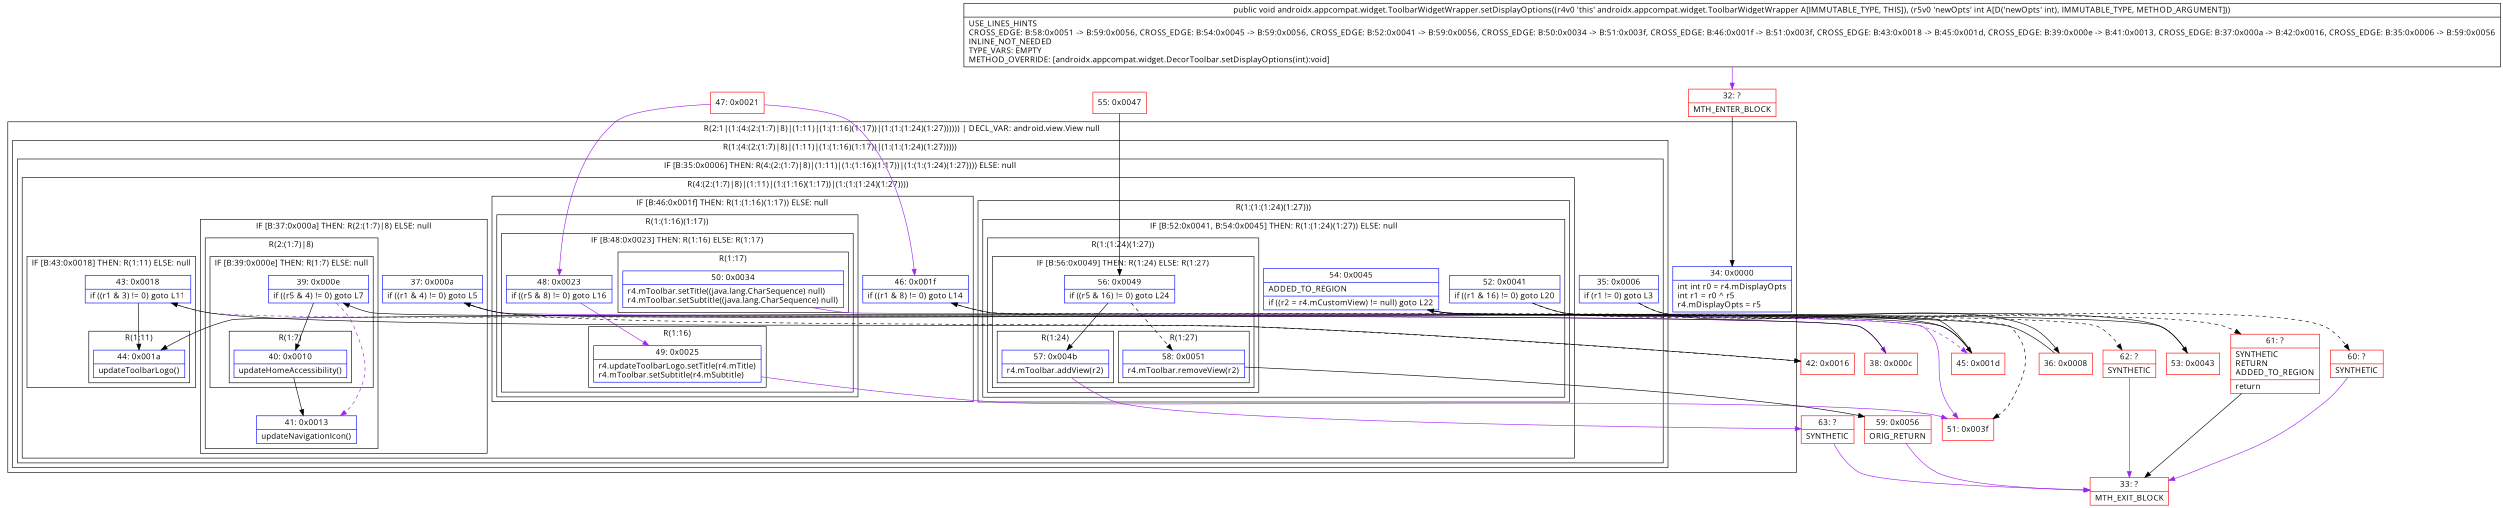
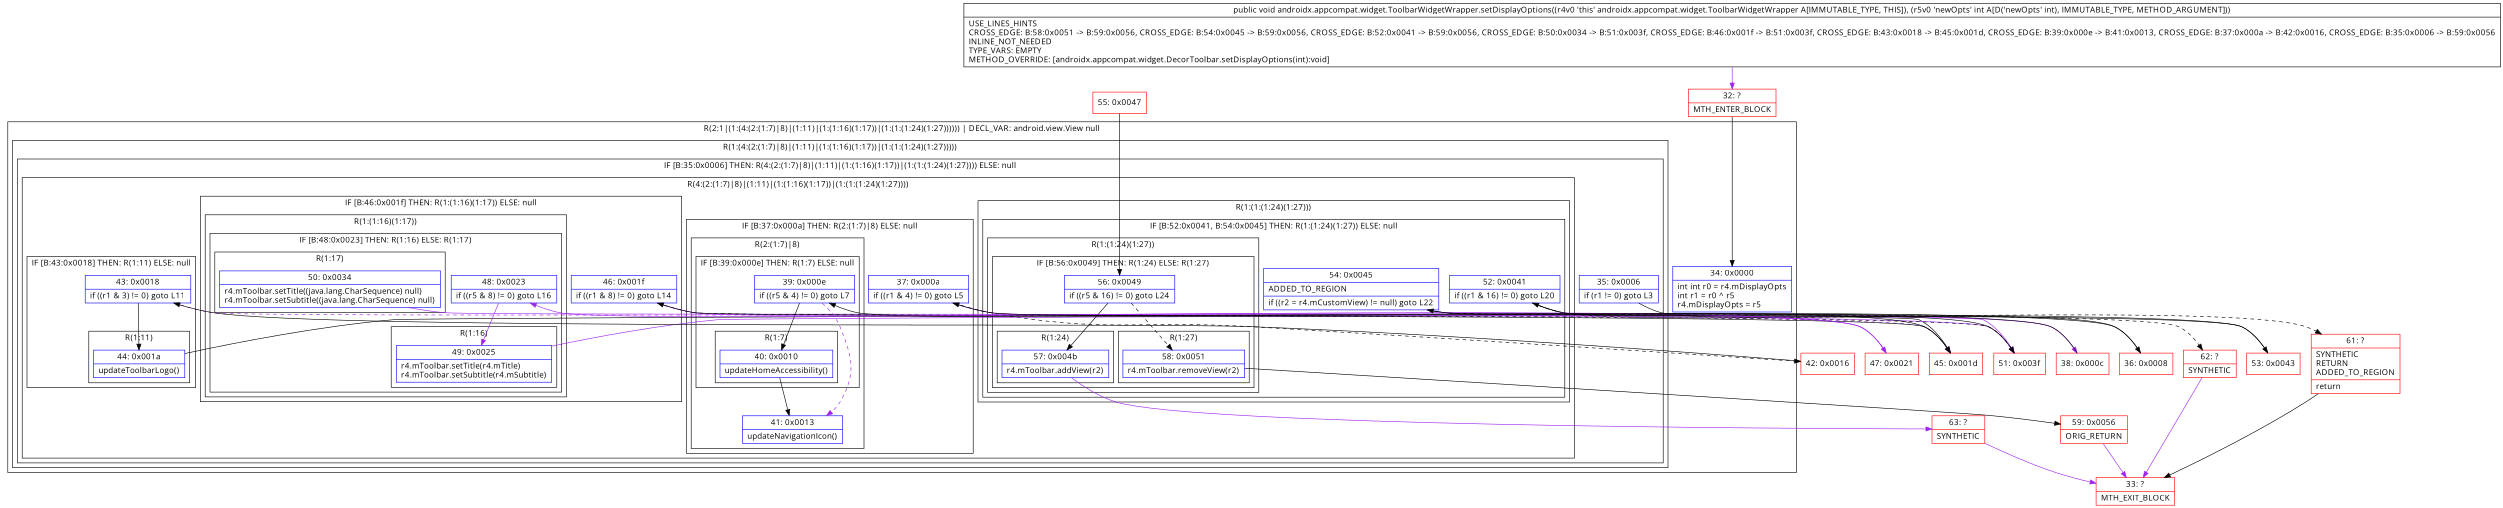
edge "47: 0x0021" -> "46: 0x001f": reversed
edge "45: 0x001d" -> "44: 0x001a": reversed
edge "51: 0x003f" -> "52: 0x0041": added
node "60: ?": removed
node "49: 0x0025": text "r4.updateToolbarLogo.setTitle(r4.mTitle)" -> "r4.mToolbar.setTitle(r4.mTitle)"
